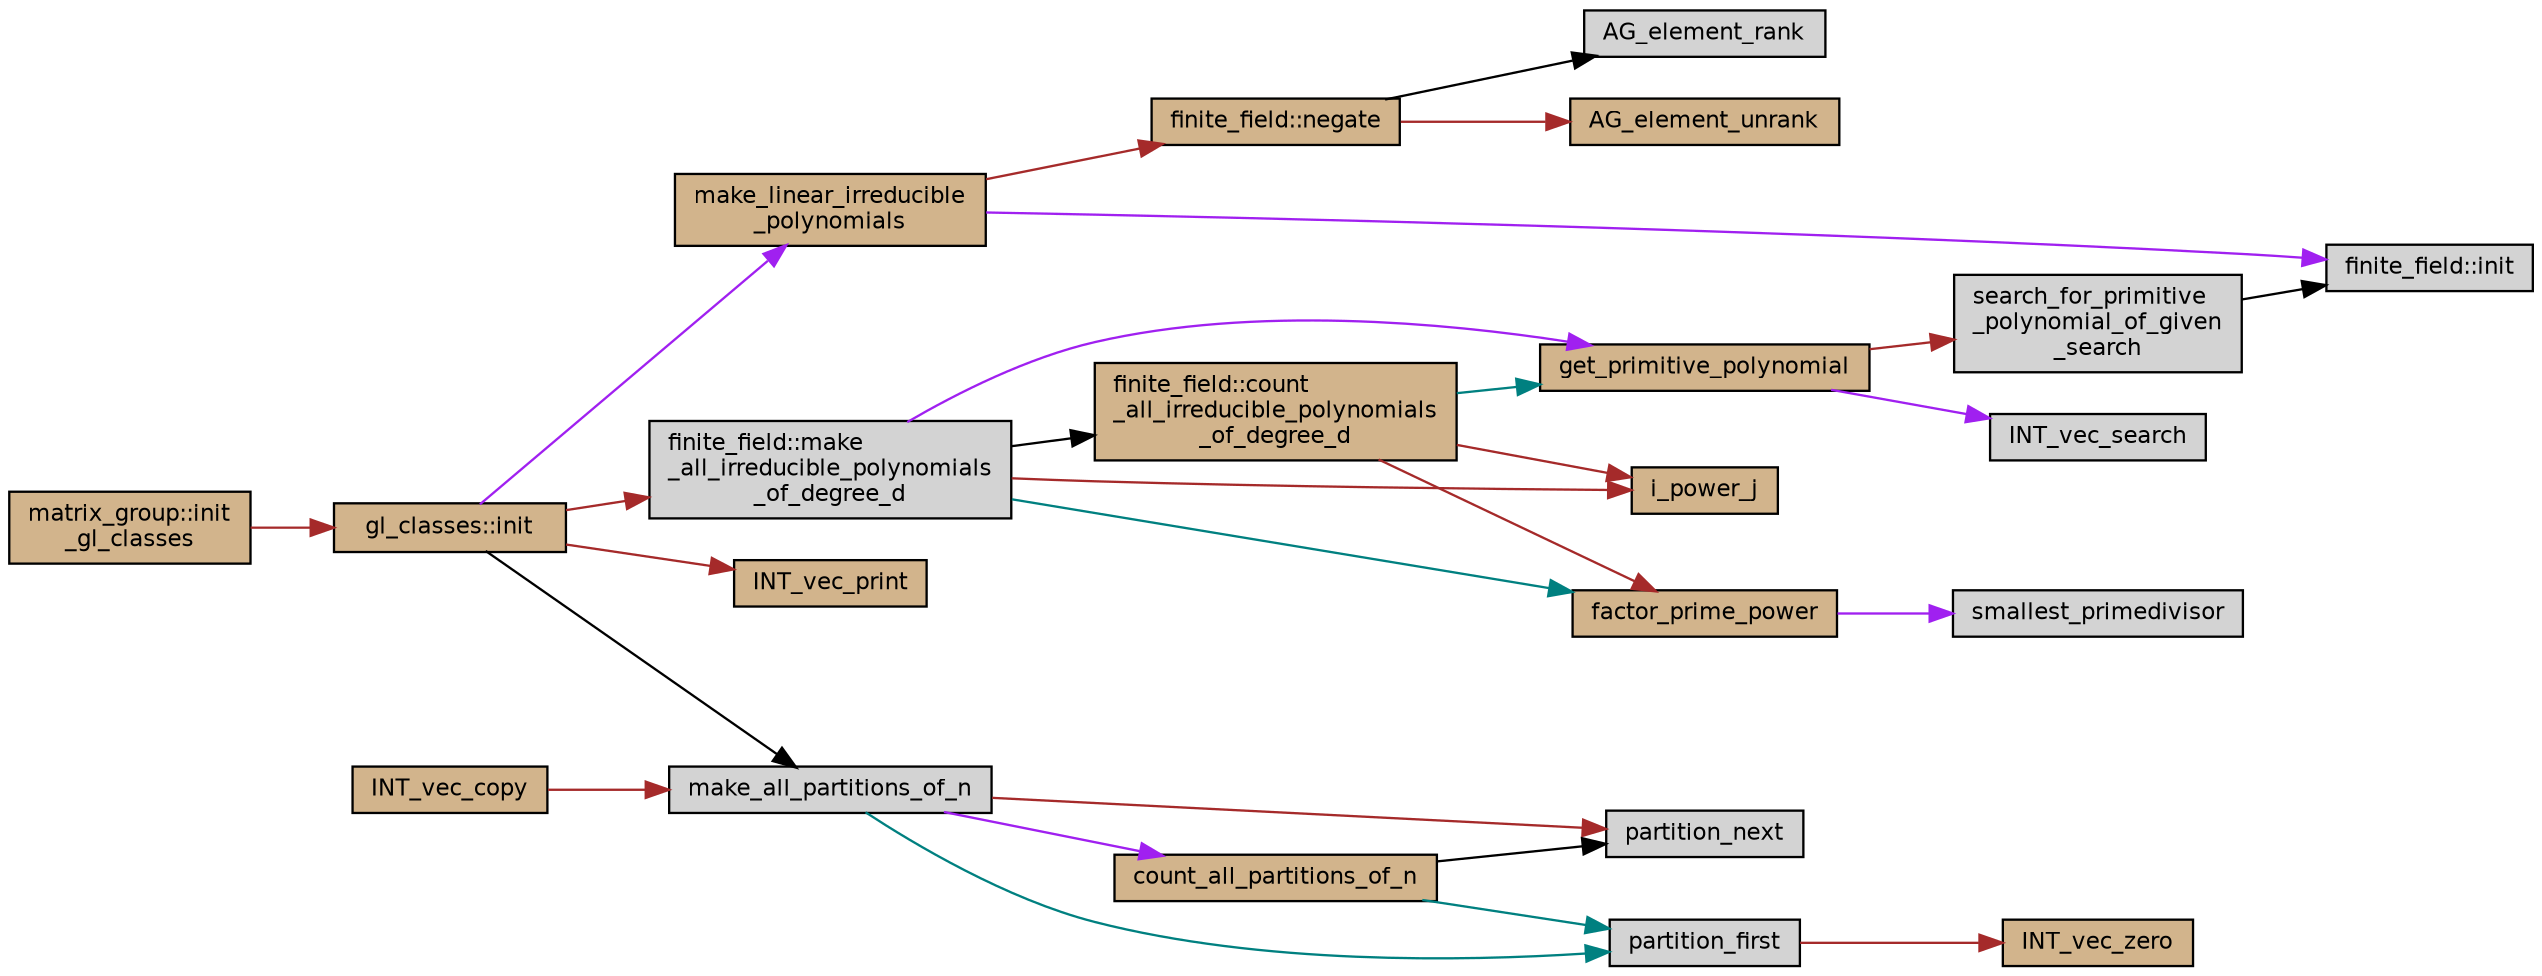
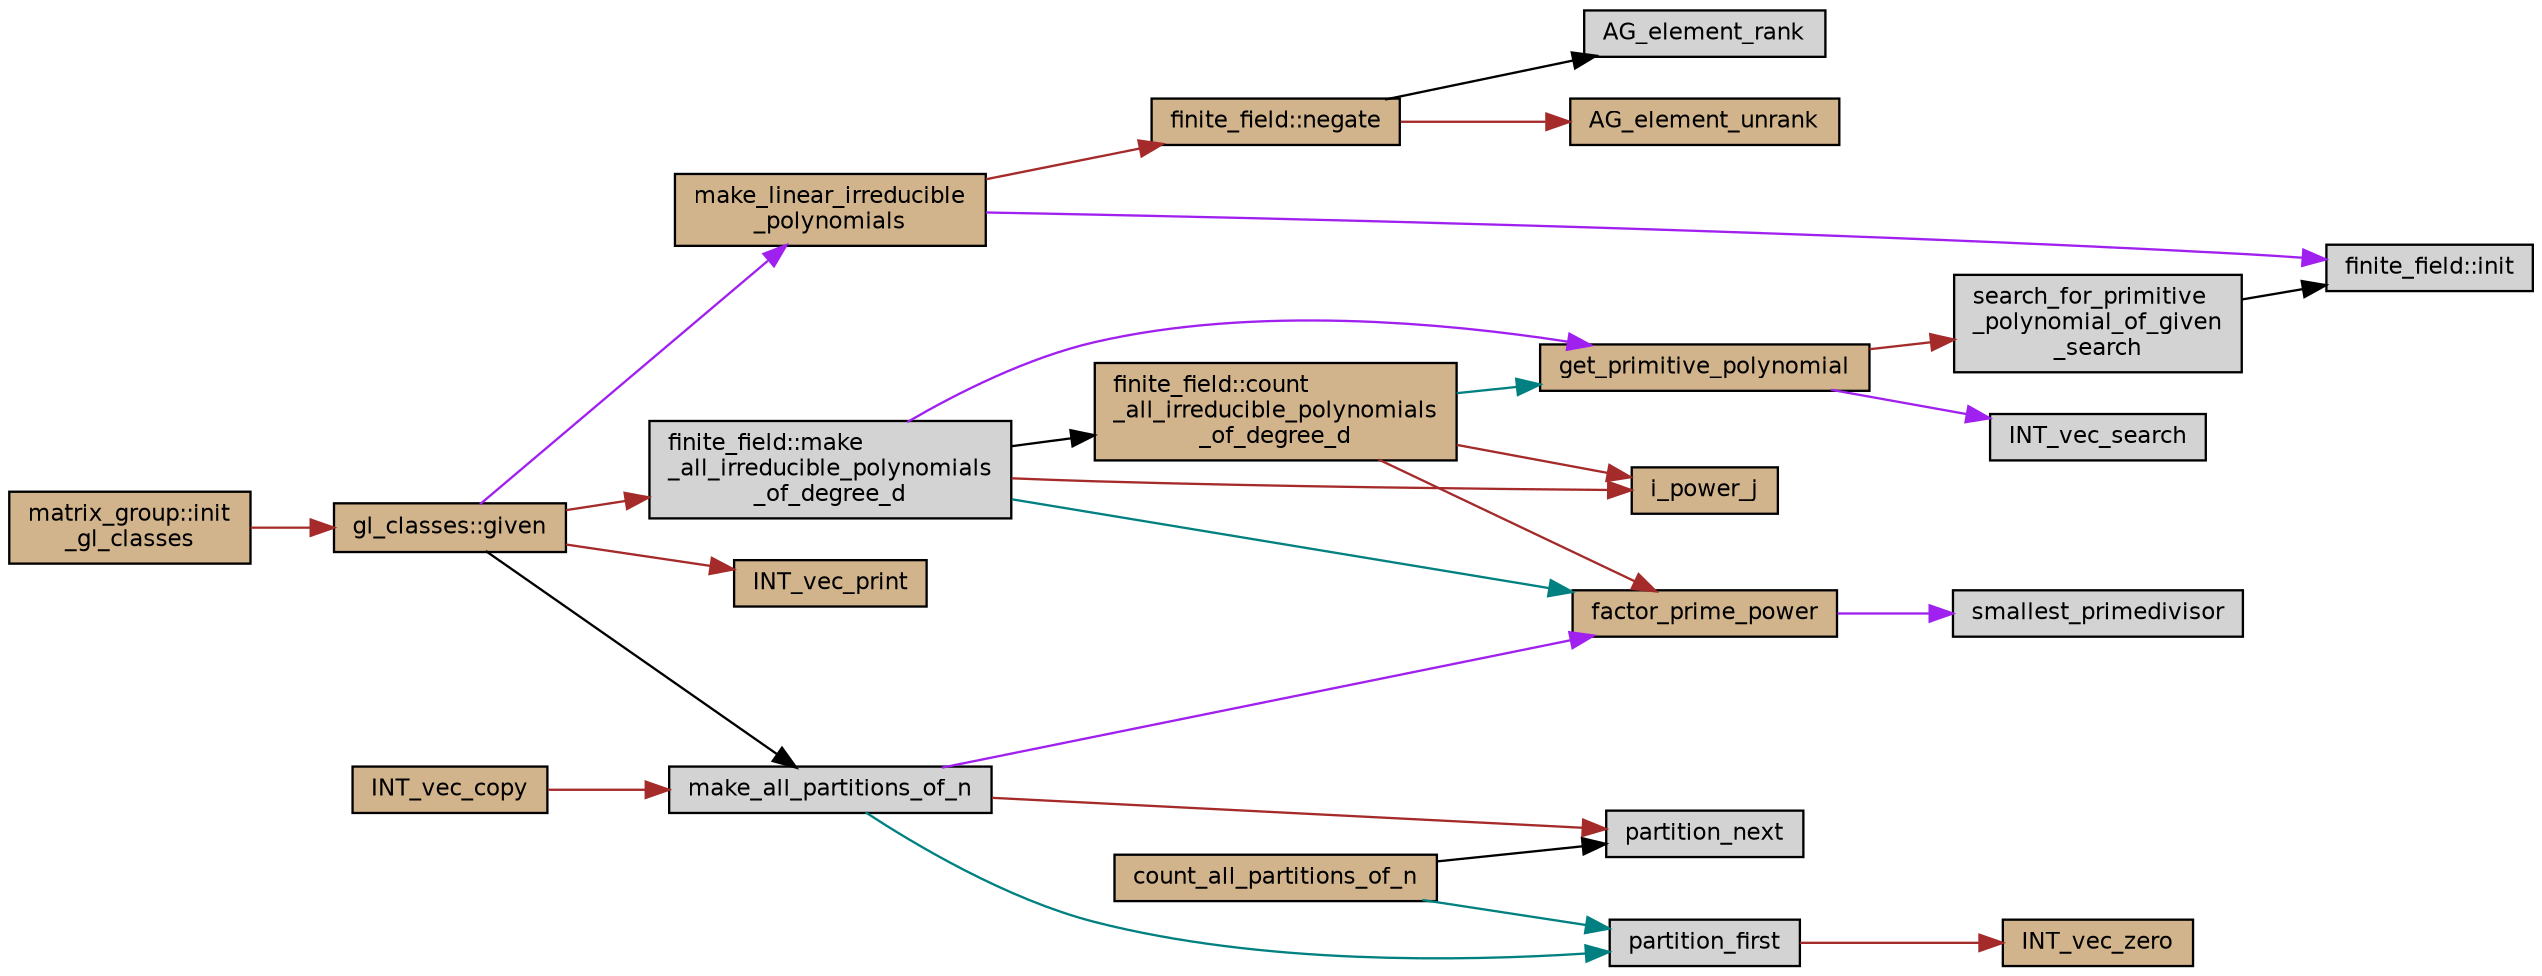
node "gl_classes::init": label "gl_classes::init" -> "gl_classes::given"
edge "make_all_partitions_of_n" -> "count_all_partitions_of_n": now "make_all_partitions_of_n" -> "factor_prime_power"
